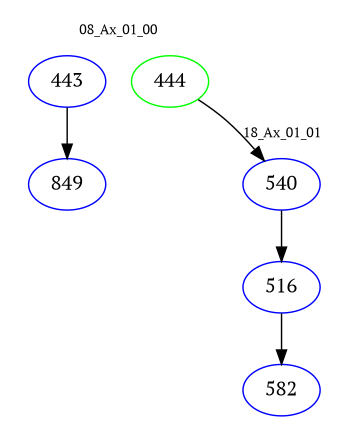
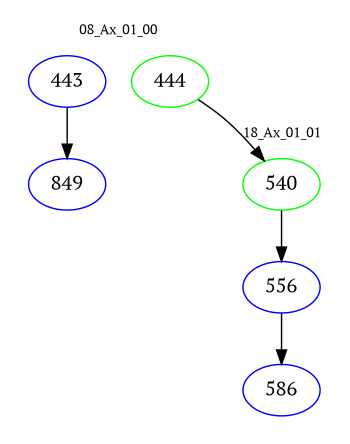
node "540": color blue -> green
node "516": label "516" -> "556"
node "582": label "582" -> "586"
